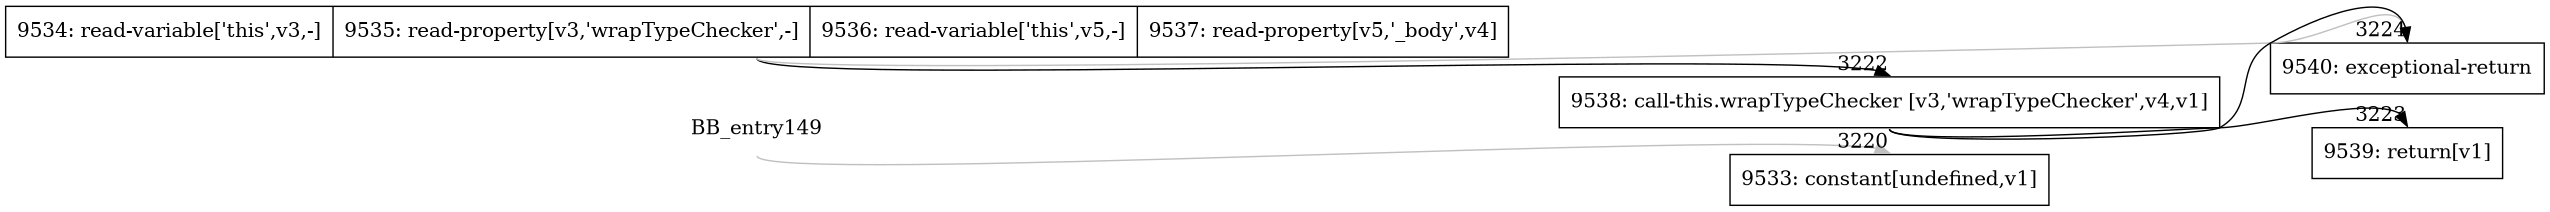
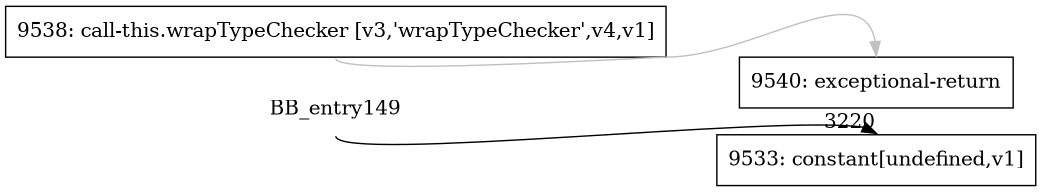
node "9534: read-variable['this',v3,-]": removed
edge "9538: call-this.wrapTypeChecker [v3,'wrapTypeChecker',v4,v1]" -> "9540: exceptional-return": color black -> gray
node "9539: return[v1]": removed
edge "BB_entry149" -> "9533: constant[undefined,v1]": color gray -> black
